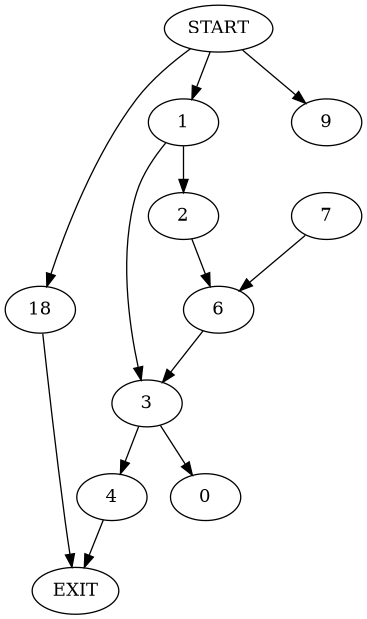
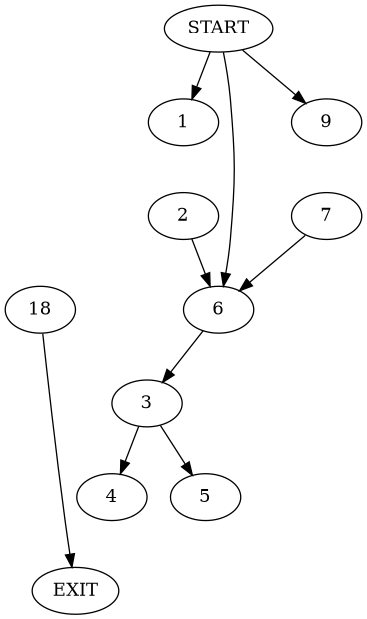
edge "START" -> "18": now "START" -> "6"
edge "1" -> "2": removed
edge "1" -> "3": removed
node "0": label "0" -> "5"
edge "4" -> "EXIT": removed
